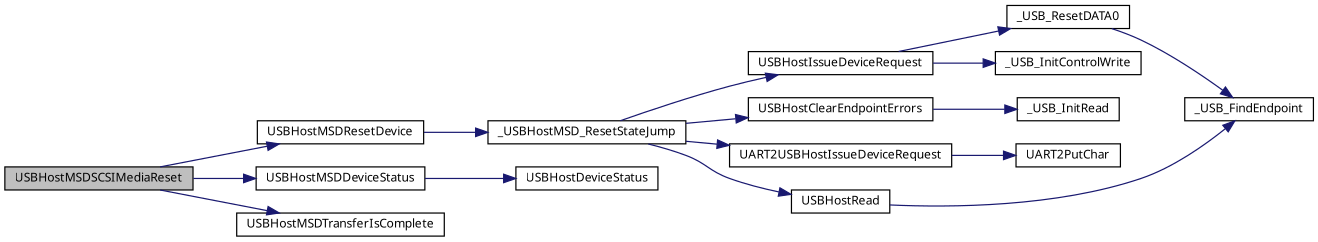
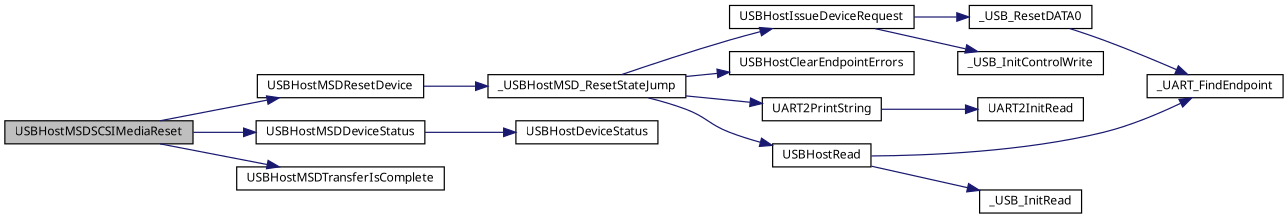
edge "USBHostClearEndpointErrors" -> "_USB_InitRead": now "USBHostRead" -> "_USB_InitRead"
node "_USB_FindEndpoint": label "_USB_FindEndpoint" -> "_UART_FindEndpoint"
node "UART2USBHostIssueDeviceRequest": label "UART2USBHostIssueDeviceRequest" -> "UART2PrintString"
node "UART2PutChar": label "UART2PutChar" -> "UART2InitRead"
